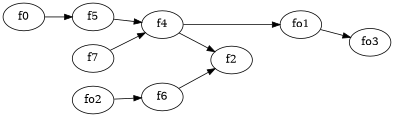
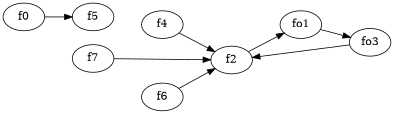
edge "f5" -> "f4": removed
edge "f4" -> "fo1": now "f2" -> "fo1"
edge "f7" -> "f4": now "f7" -> "f2"
edge "fo3" -> "f2": added
node "fo2": removed
